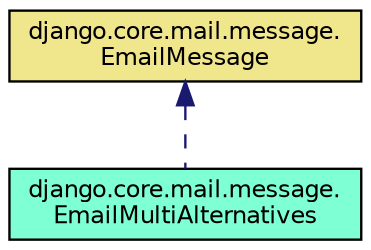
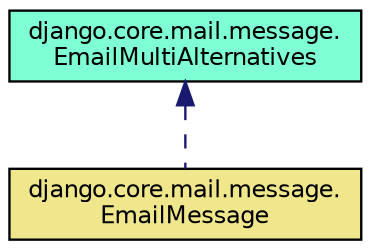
edge "django.core.mail.message. EmailMultiAlternatives" -> "django.core.mail.message. EmailMessage": reversed
